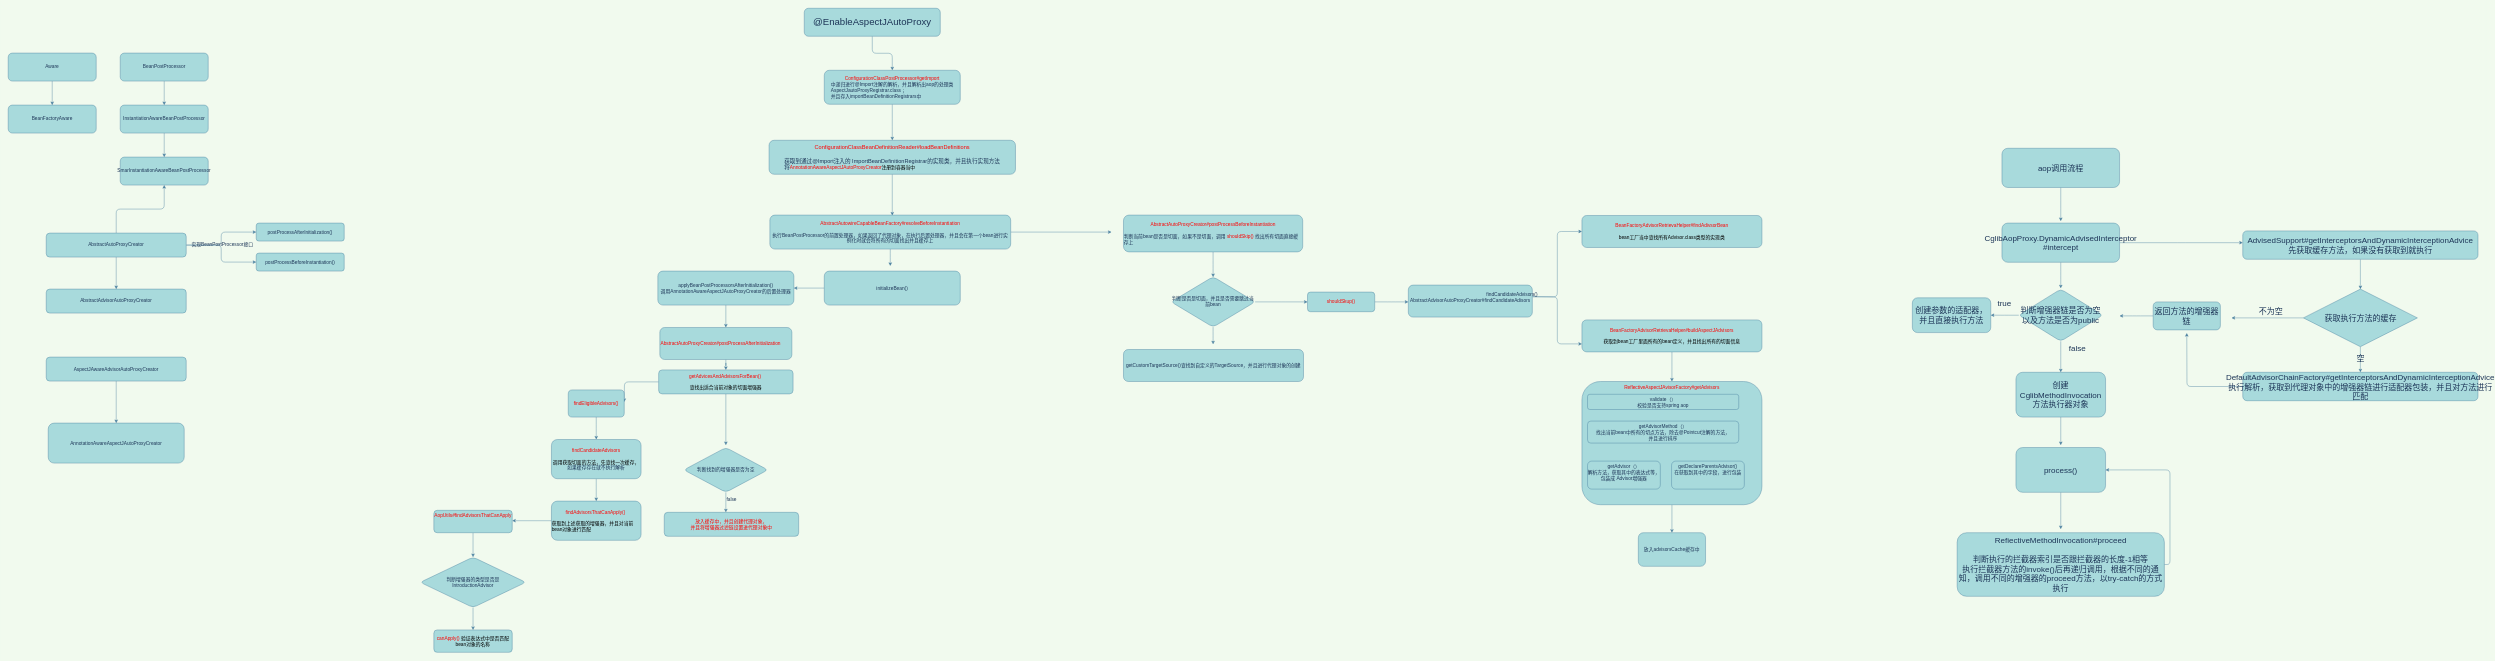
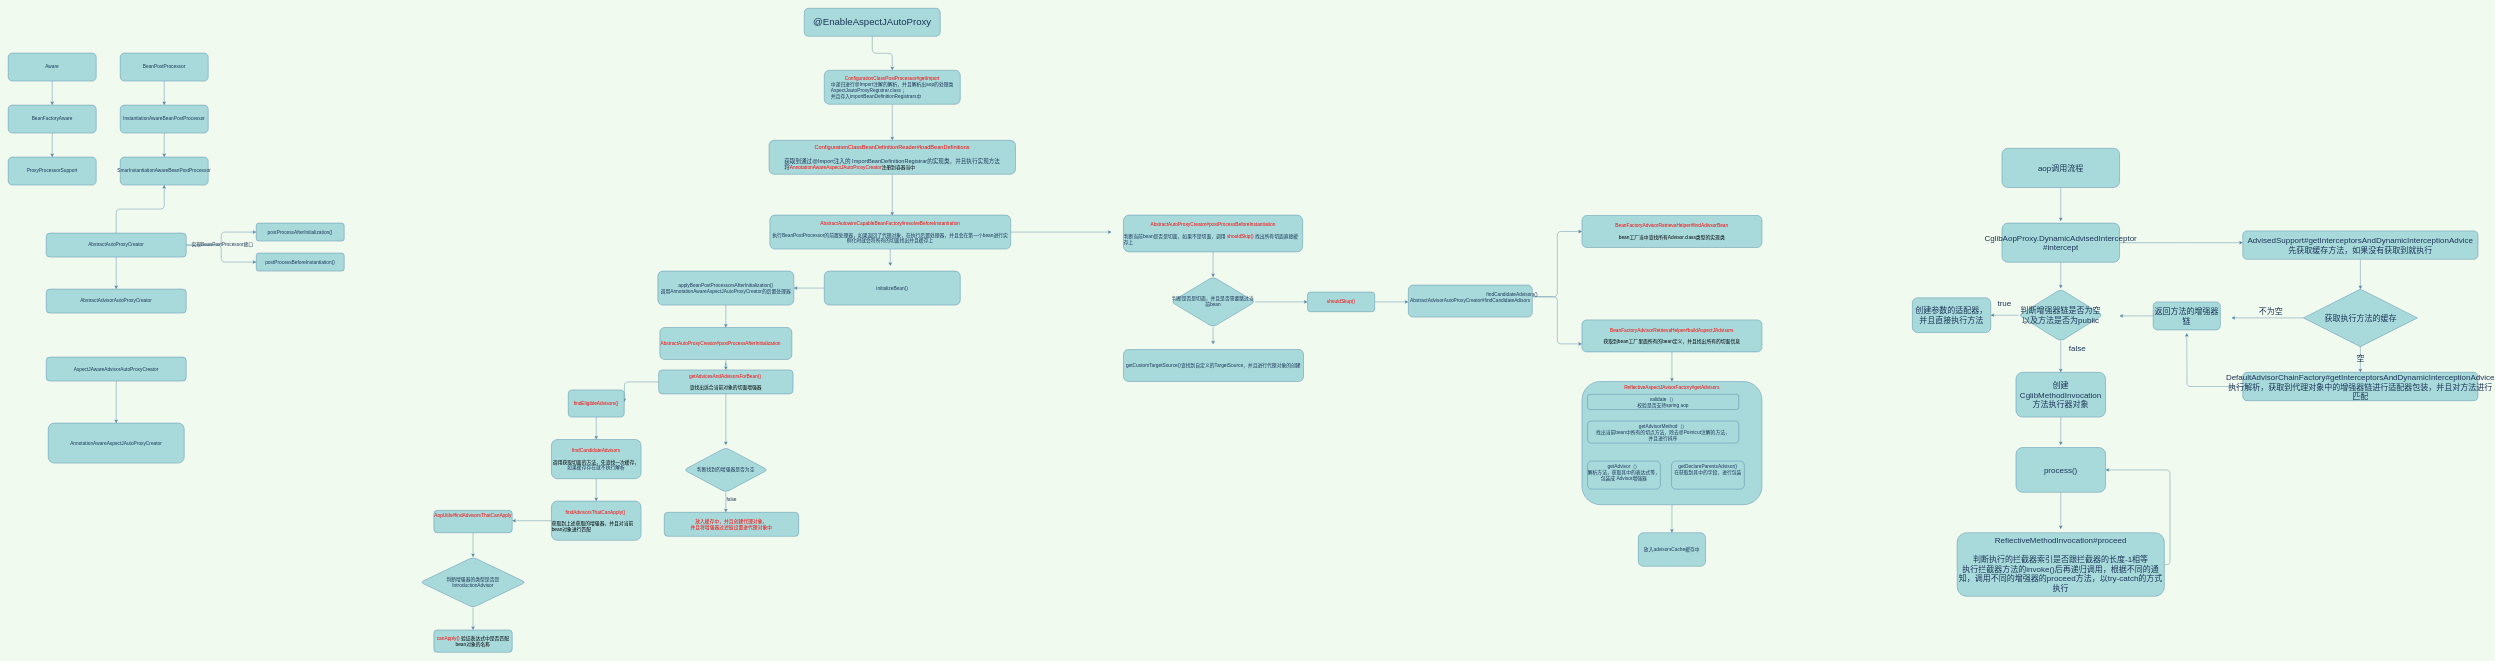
edge "BeanFactoryAware" -> "ProxyProcessorSupport": added
node "ProxyProcessorSupport": added
